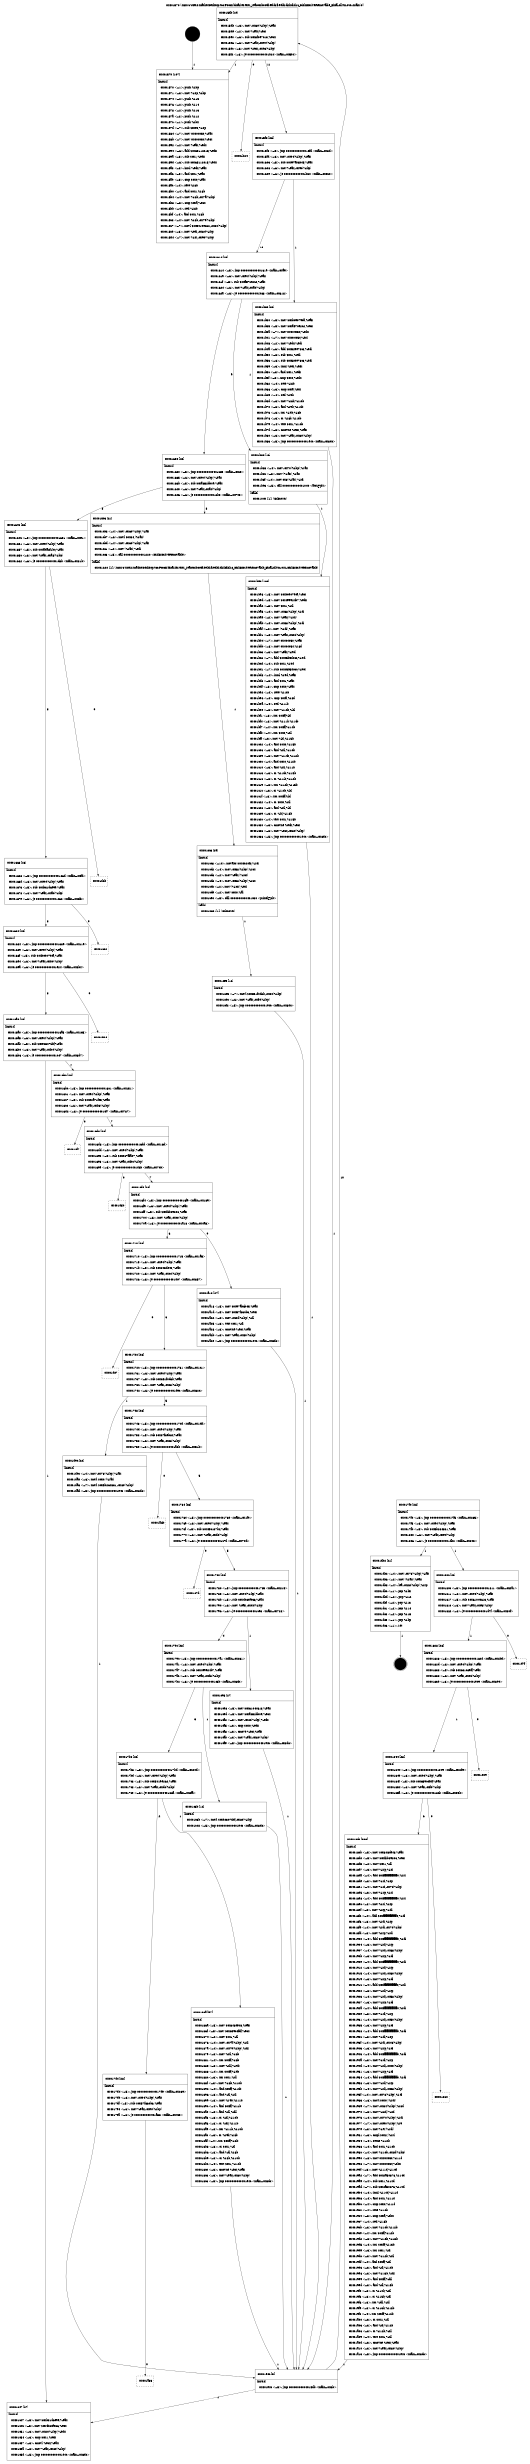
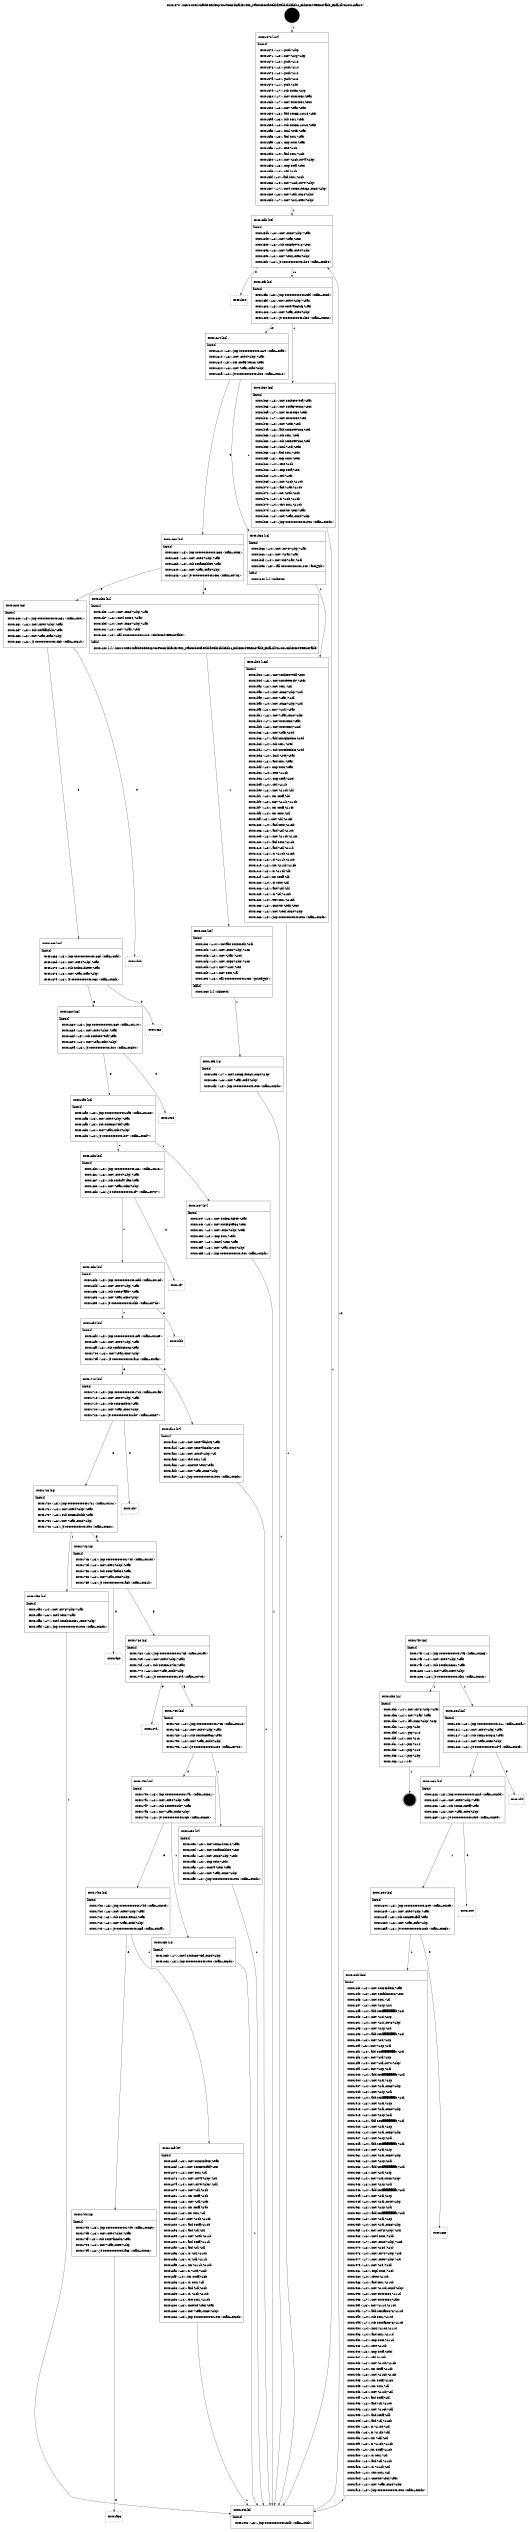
edge "0x4015db [29]" -> "0x401570 [107]": reversed
edge "0x401844 [28]" -> "0x4018cb [333]": label " 6" -> " 1"
edge "0x401e4c [5]" -> "0x401c47 [27]": reversed
